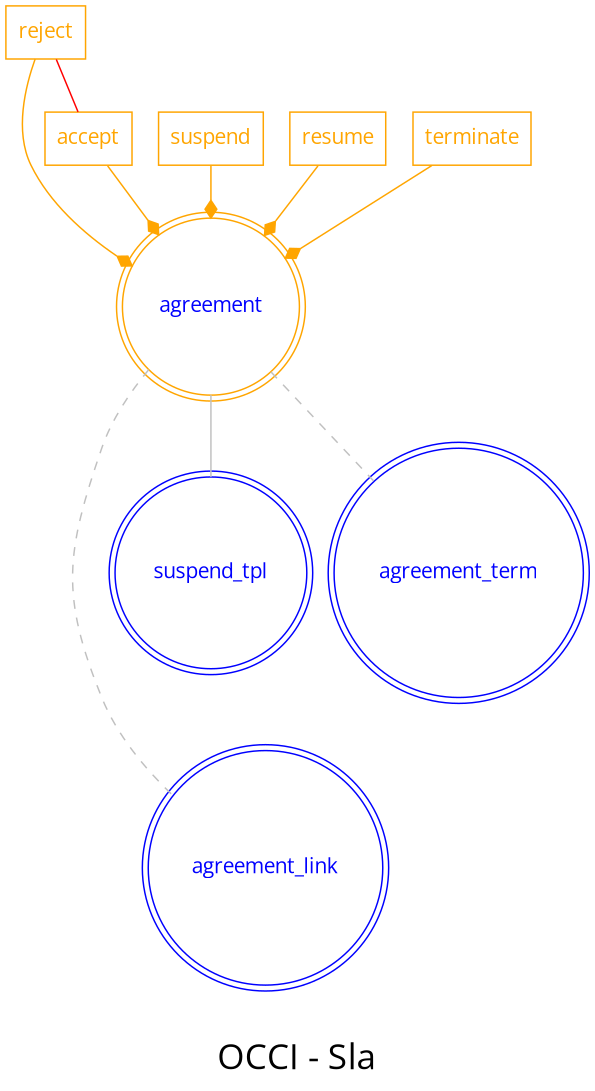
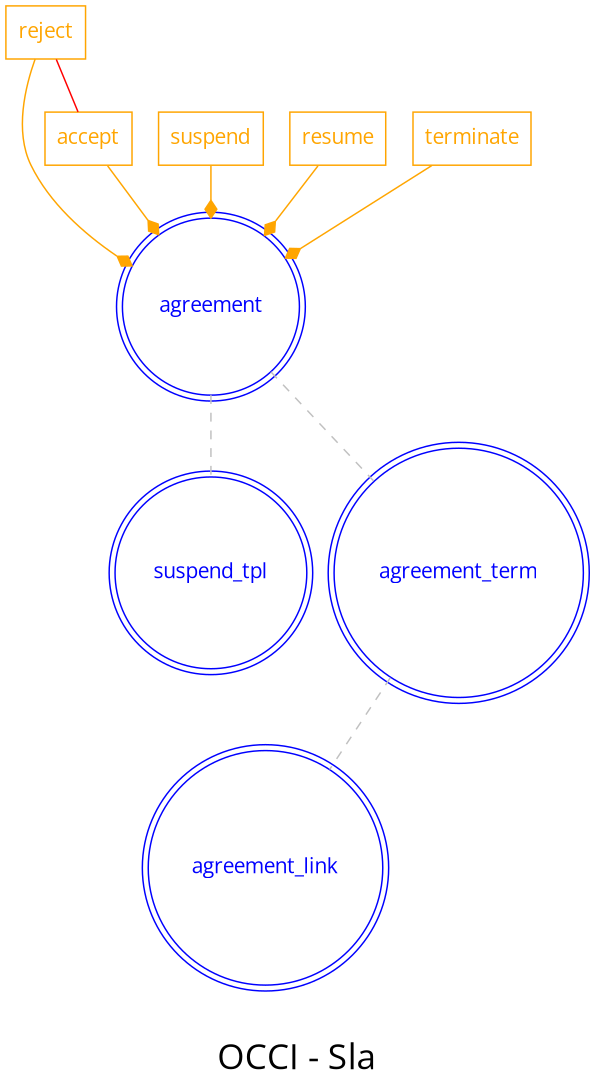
node "agreement": color orange -> blue
edge "agreement" -- "suspend_tpl": style solid -> dashed
edge "agreement" -- "agreement_link": now "agreement_term" -- "agreement_link"
